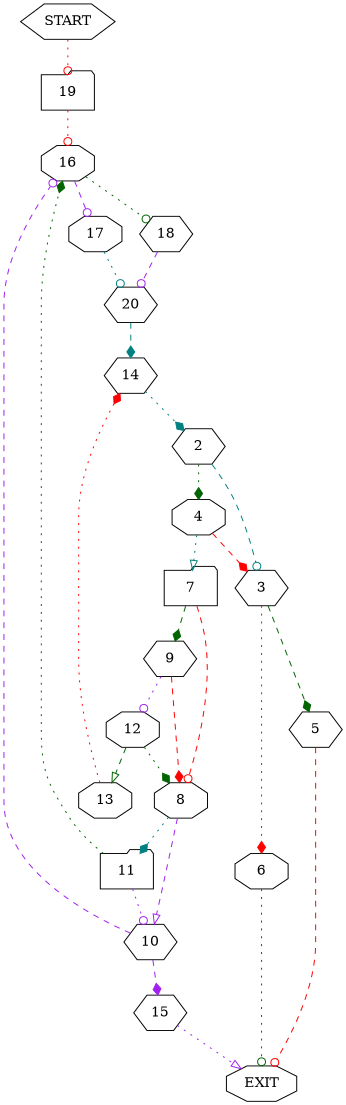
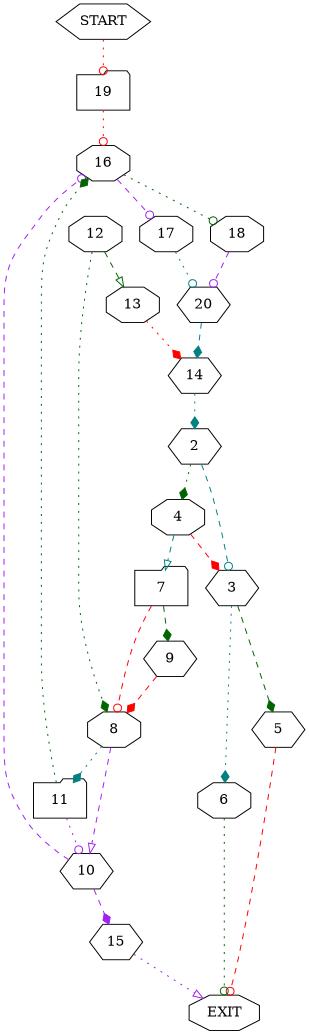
node "18": shape hexagon -> octagon
edge "4" -> "7": style dotted -> dashed
edge "9" -> "12": removed
edge "3" -> "6": color red -> teal
